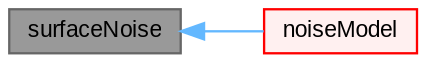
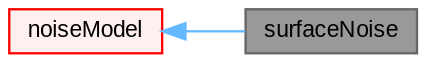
edge "noiseModel" -> "surfaceNoise": reversed
